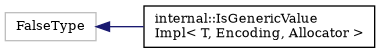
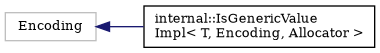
node "FalseType": label "FalseType" -> "Encoding"
